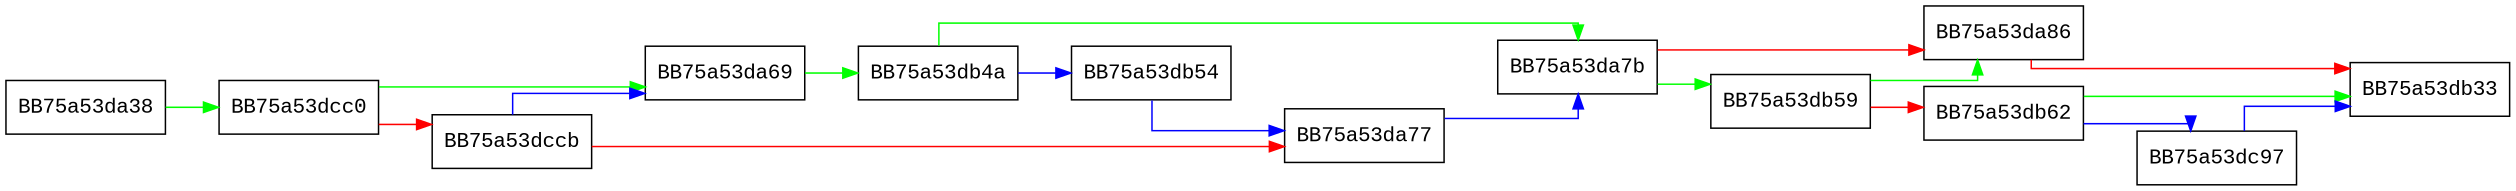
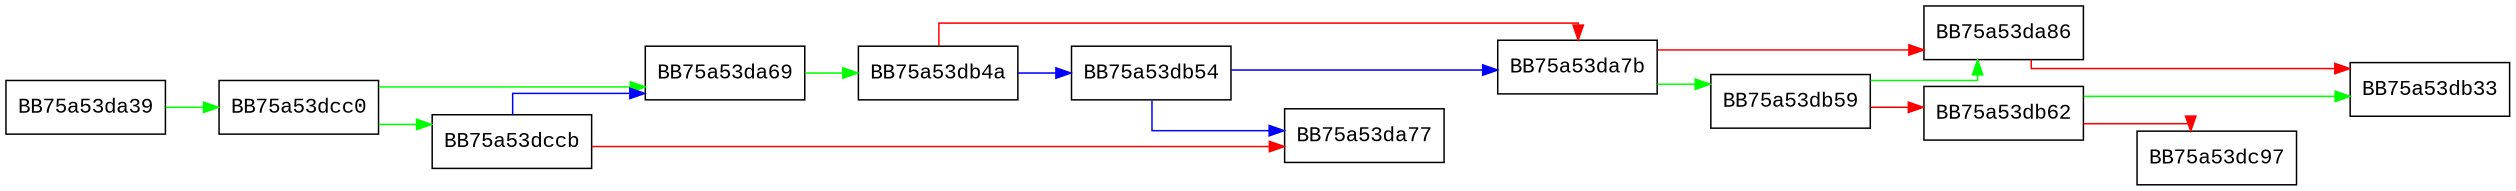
edge "BB75a53db4a" -> "BB75a53da7b": color green -> red
edge "BB75a53dc97" -> "BB75a53db33": removed
node "BB75a53da38": label "BB75a53da38" -> "BB75a53da39"
edge "BB75a53da77" -> "BB75a53da7b": now "BB75a53db54" -> "BB75a53da7b"
edge "BB75a53dcc0" -> "BB75a53dccb": color red -> green
edge "BB75a53db62" -> "BB75a53dc97": color blue -> red
